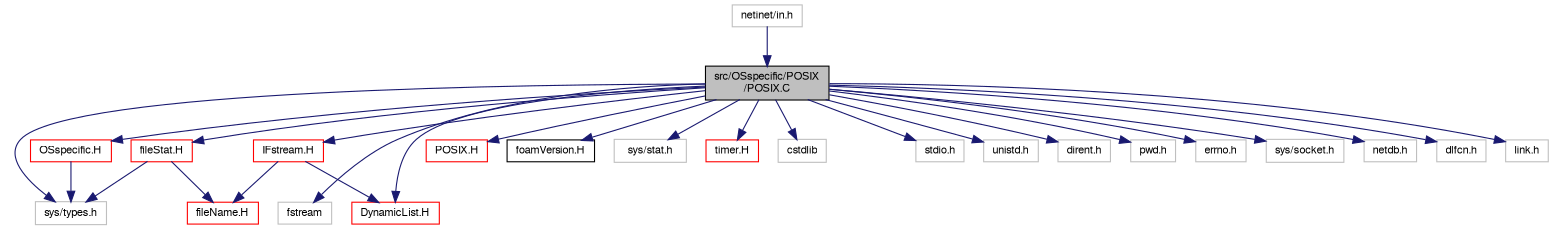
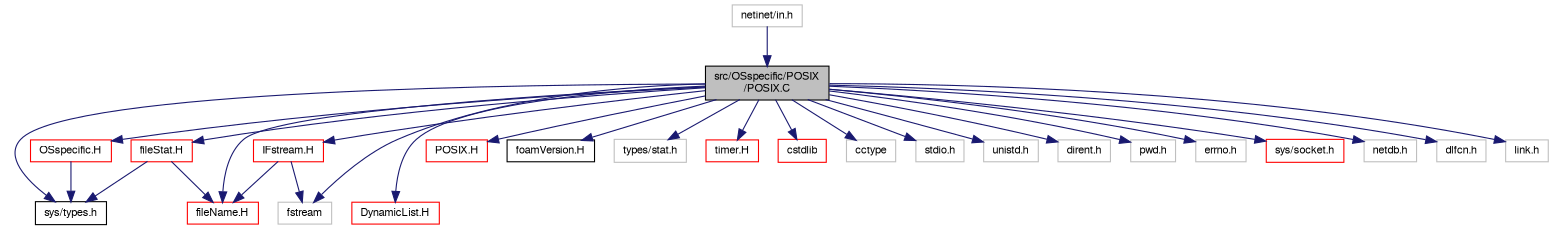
edge "src/OSspecific/POSIX /POSIX.C" -> "fileName.H": added
node "sys/stat.h": label "sys/stat.h" -> "types/stat.h"
node "cstdlib": color grey75 -> red
node "cctype": added
node "sys/socket.h": color grey75 -> red
edge "IFstream.H" -> "DynamicList.H": now "IFstream.H" -> "fstream"
node "sys/types.h": color grey75 -> black
